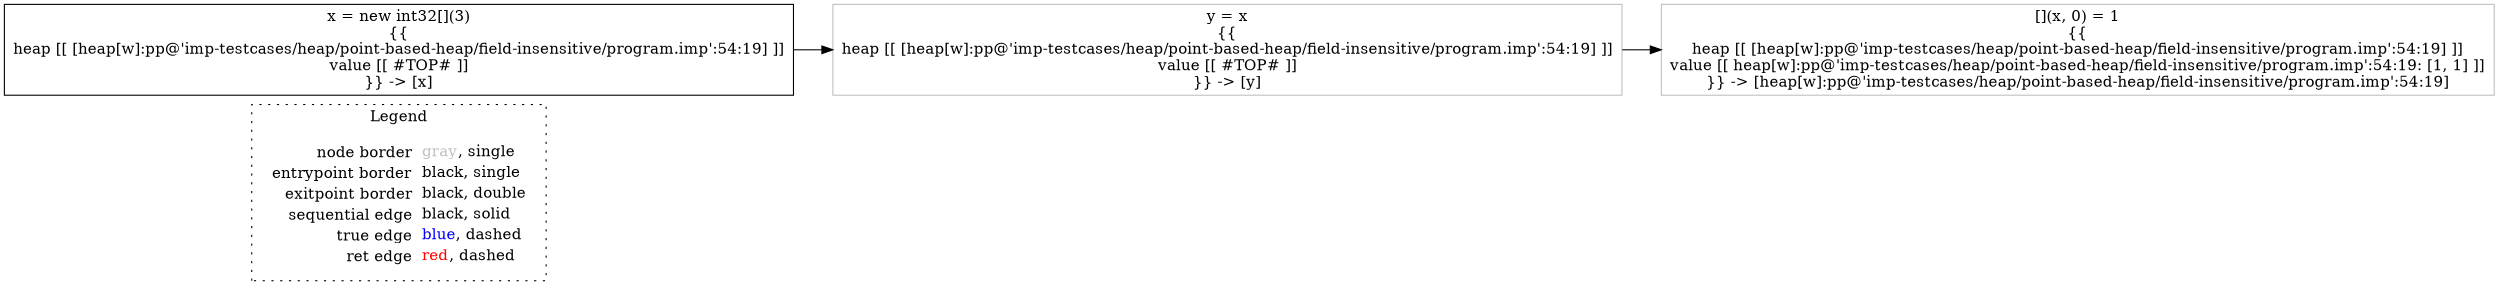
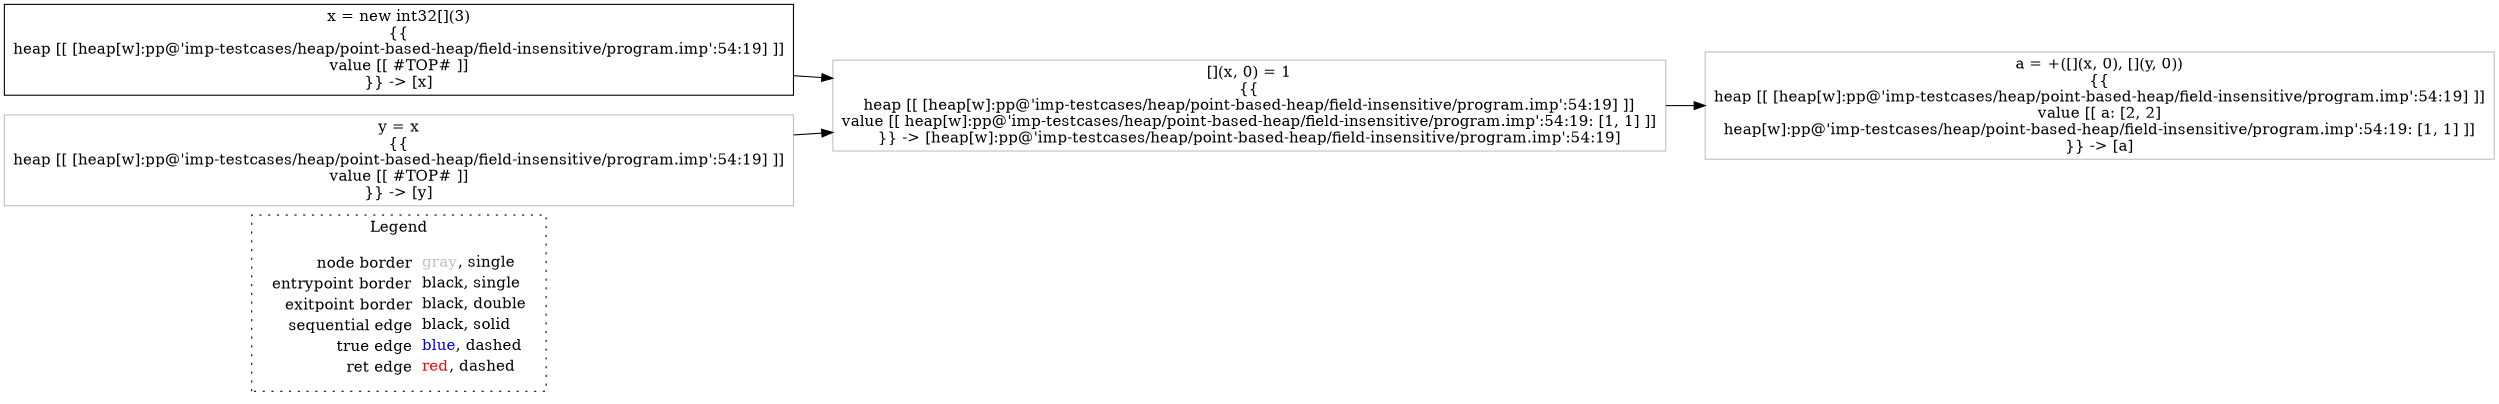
edge "x = new int32[](3)" -> "y = x": now "x = new int32[](3)" -> "[](x, 0) = 1"
node "a = +([](x, 0), [](y, 0))": added
